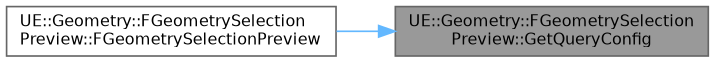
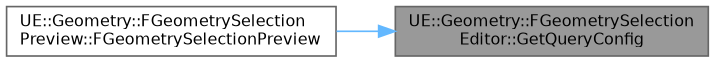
node "UE::Geometry::FGeometrySelection Preview::GetQueryConfig": label "UE::Geometry::FGeometrySelection Preview::GetQueryConfig" -> "UE::Geometry::FGeometrySelection Editor::GetQueryConfig"
